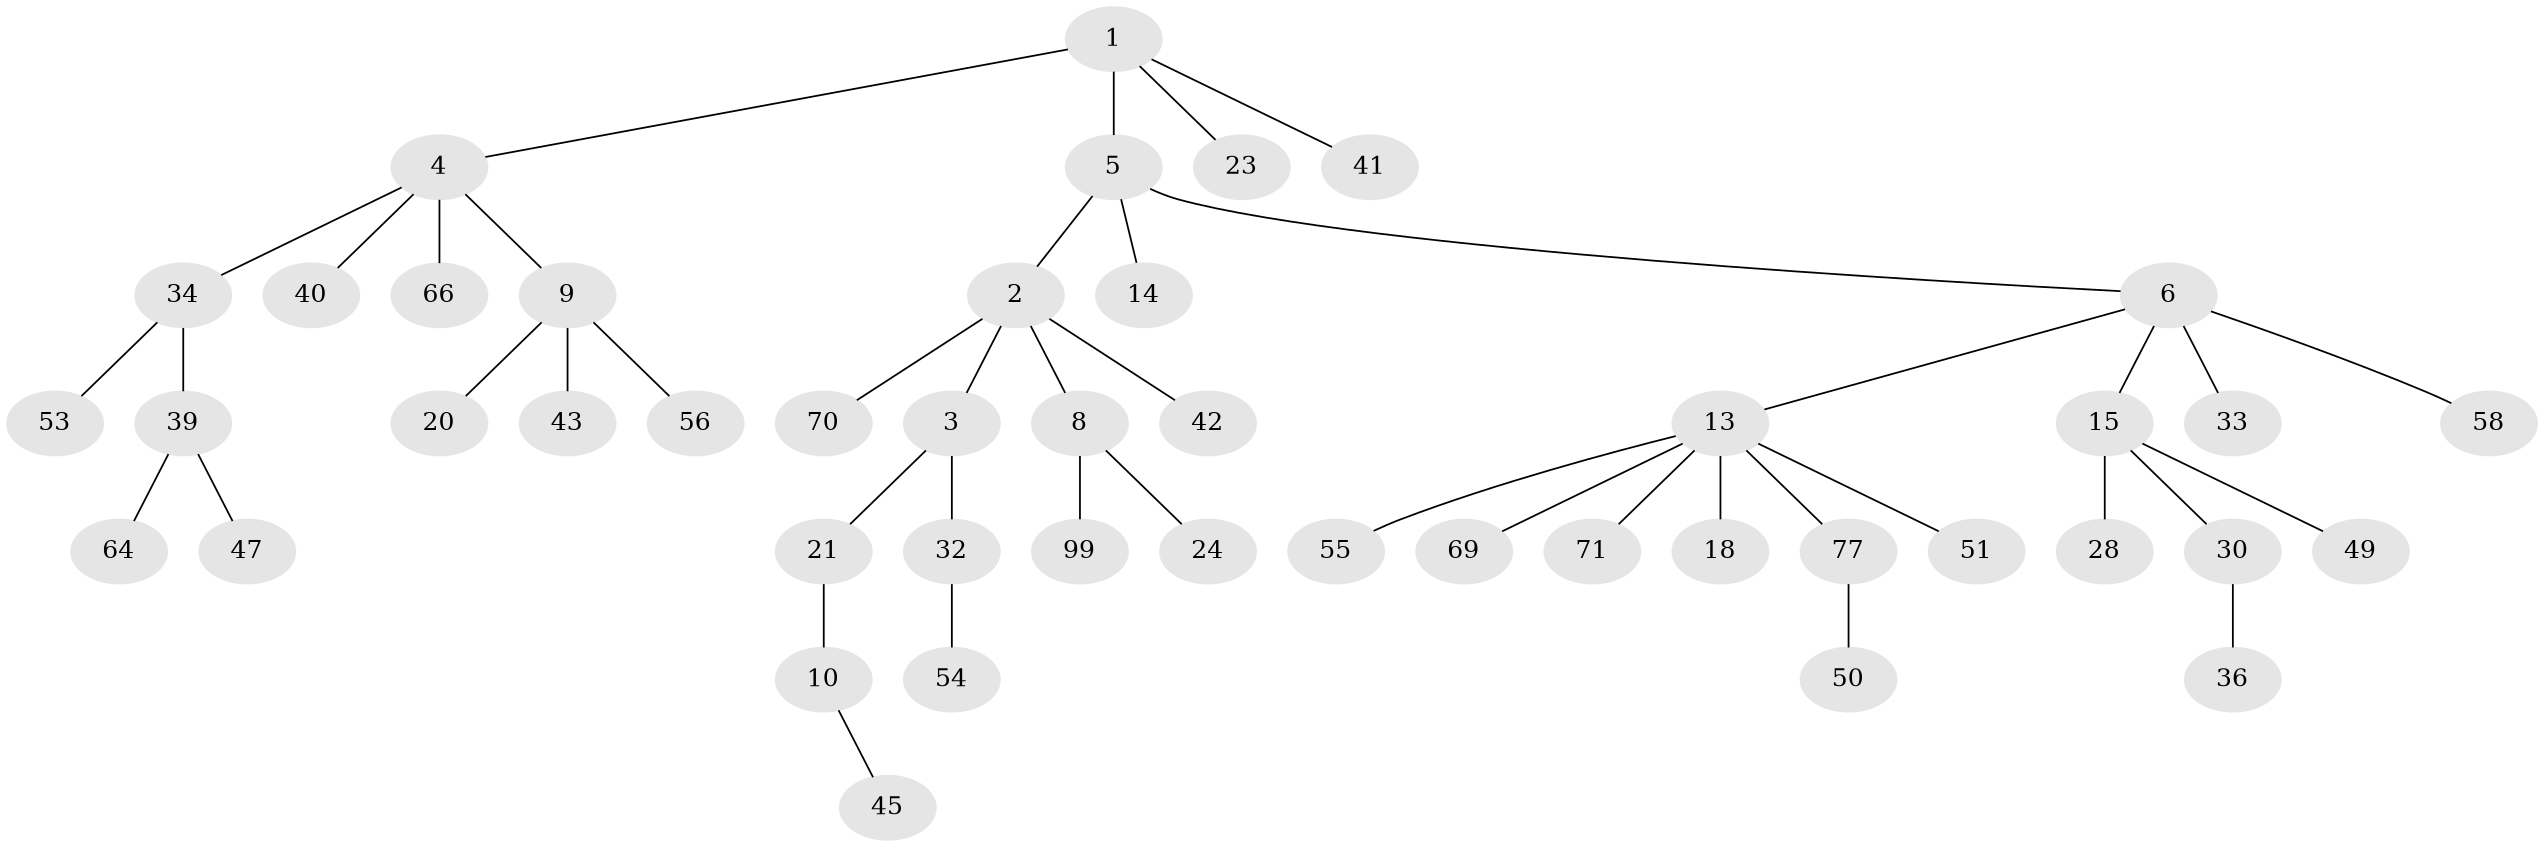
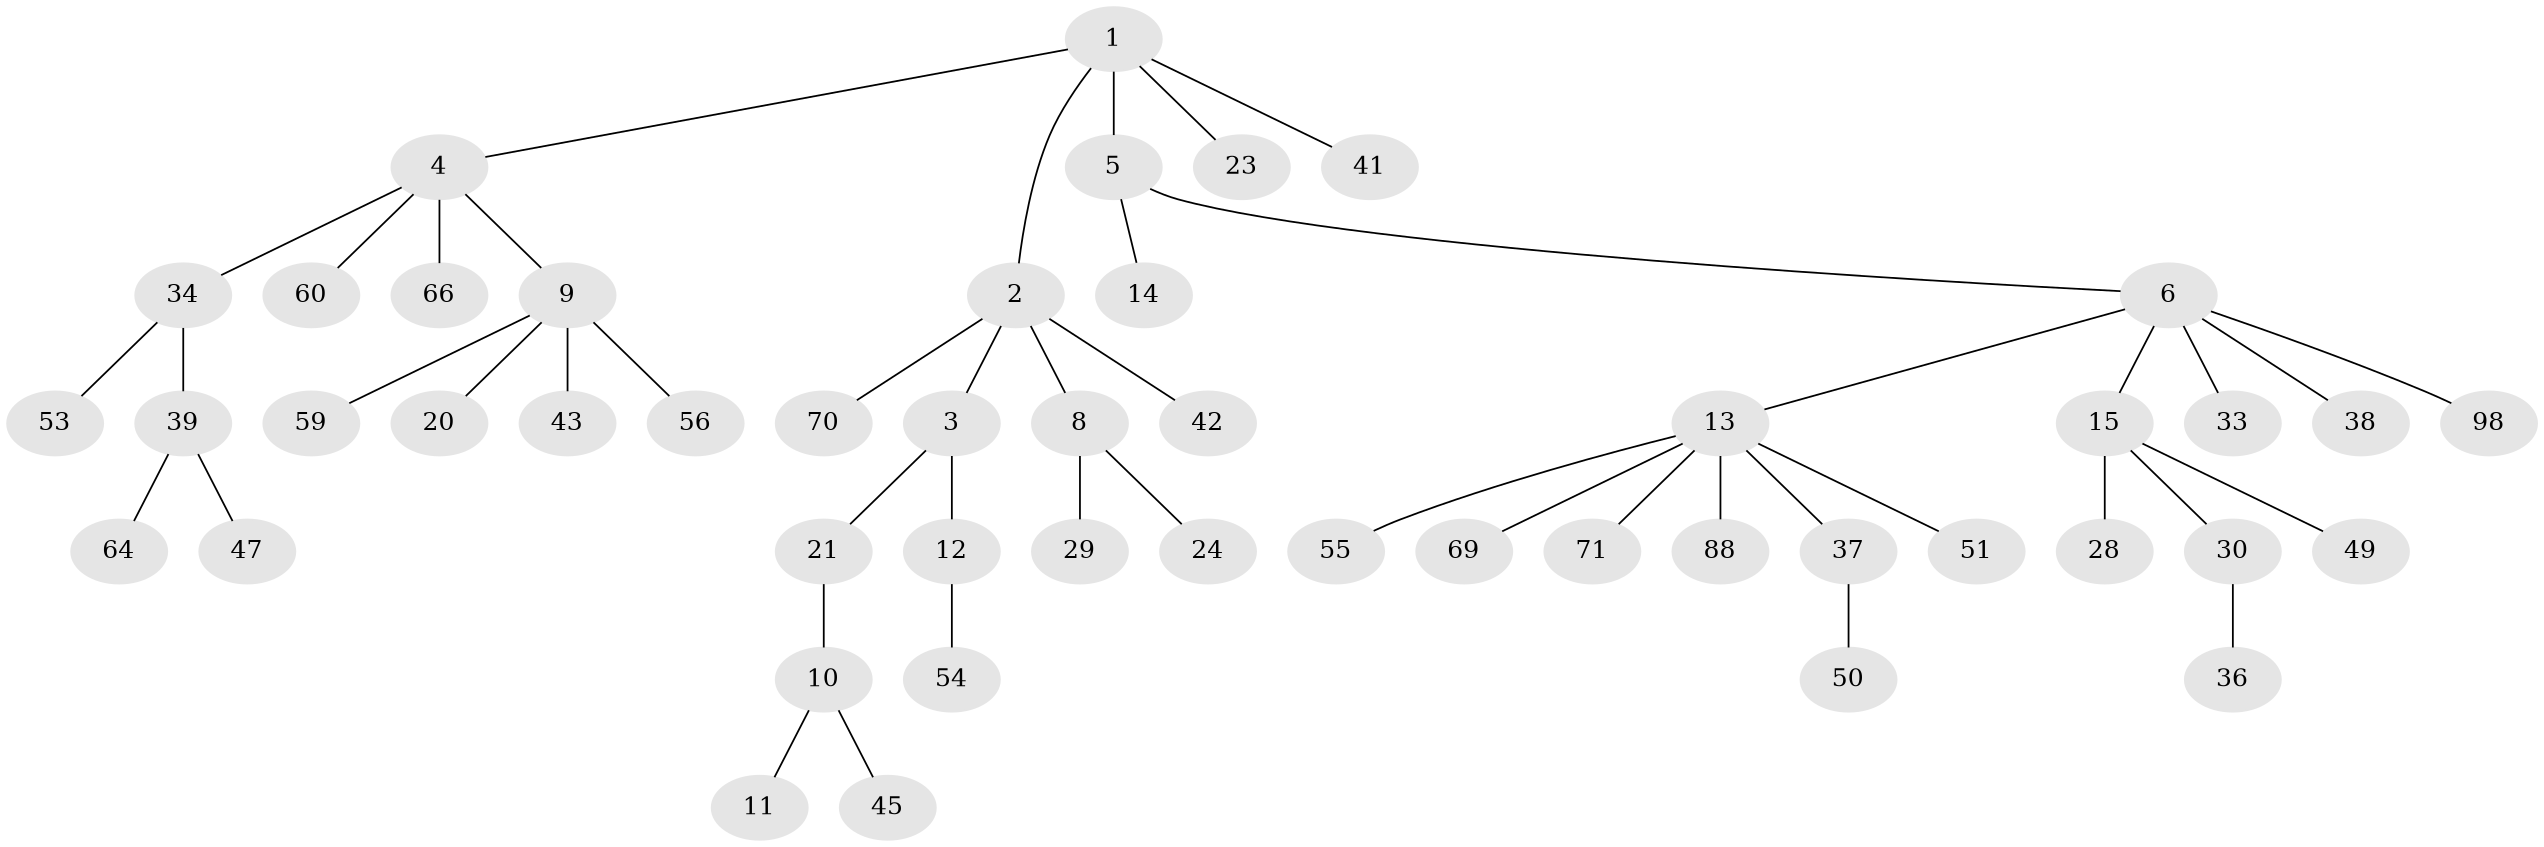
edge "5" -- "2": now "1" -- "2"
node "40": label "40" -> "60"
node "59": added
node "38": added
node "58": label "58" -> "98"
node "32": label "32" -> "12"
node "99": label "99" -> "29"
node "18": label "18" -> "88"
node "77": label "77" -> "37"
node "11": added
